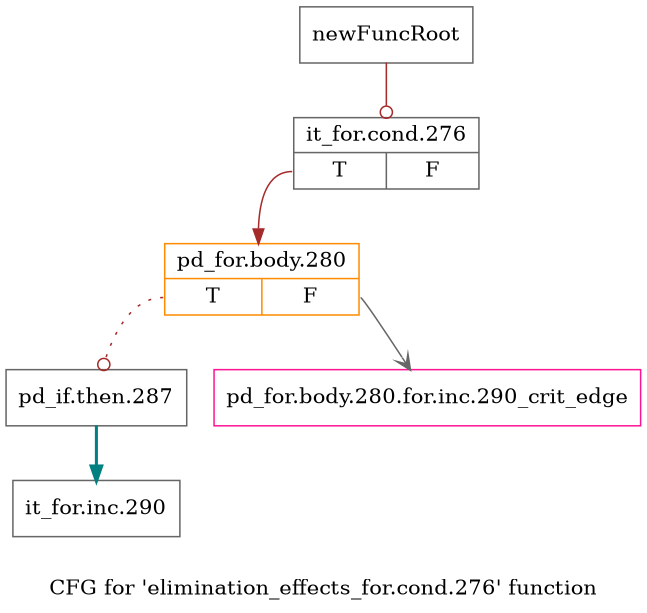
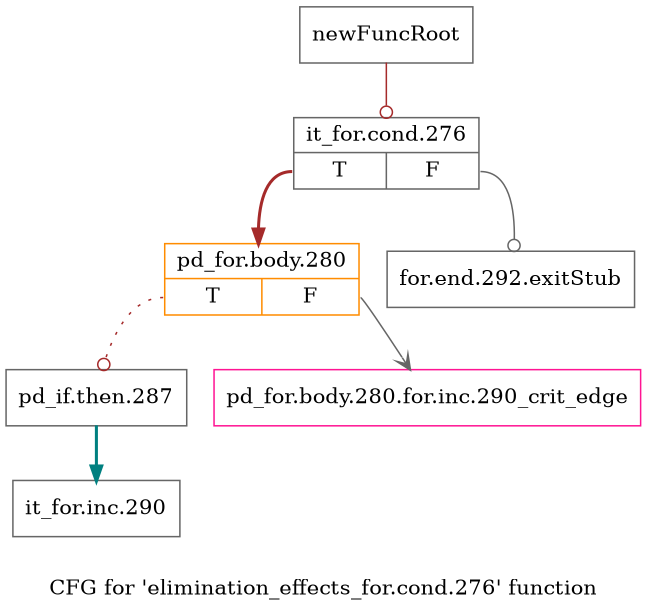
edge "it_for.cond.276" -> "pd_for.body.280": style solid -> bold
node "for.end.292.exitStub": added
